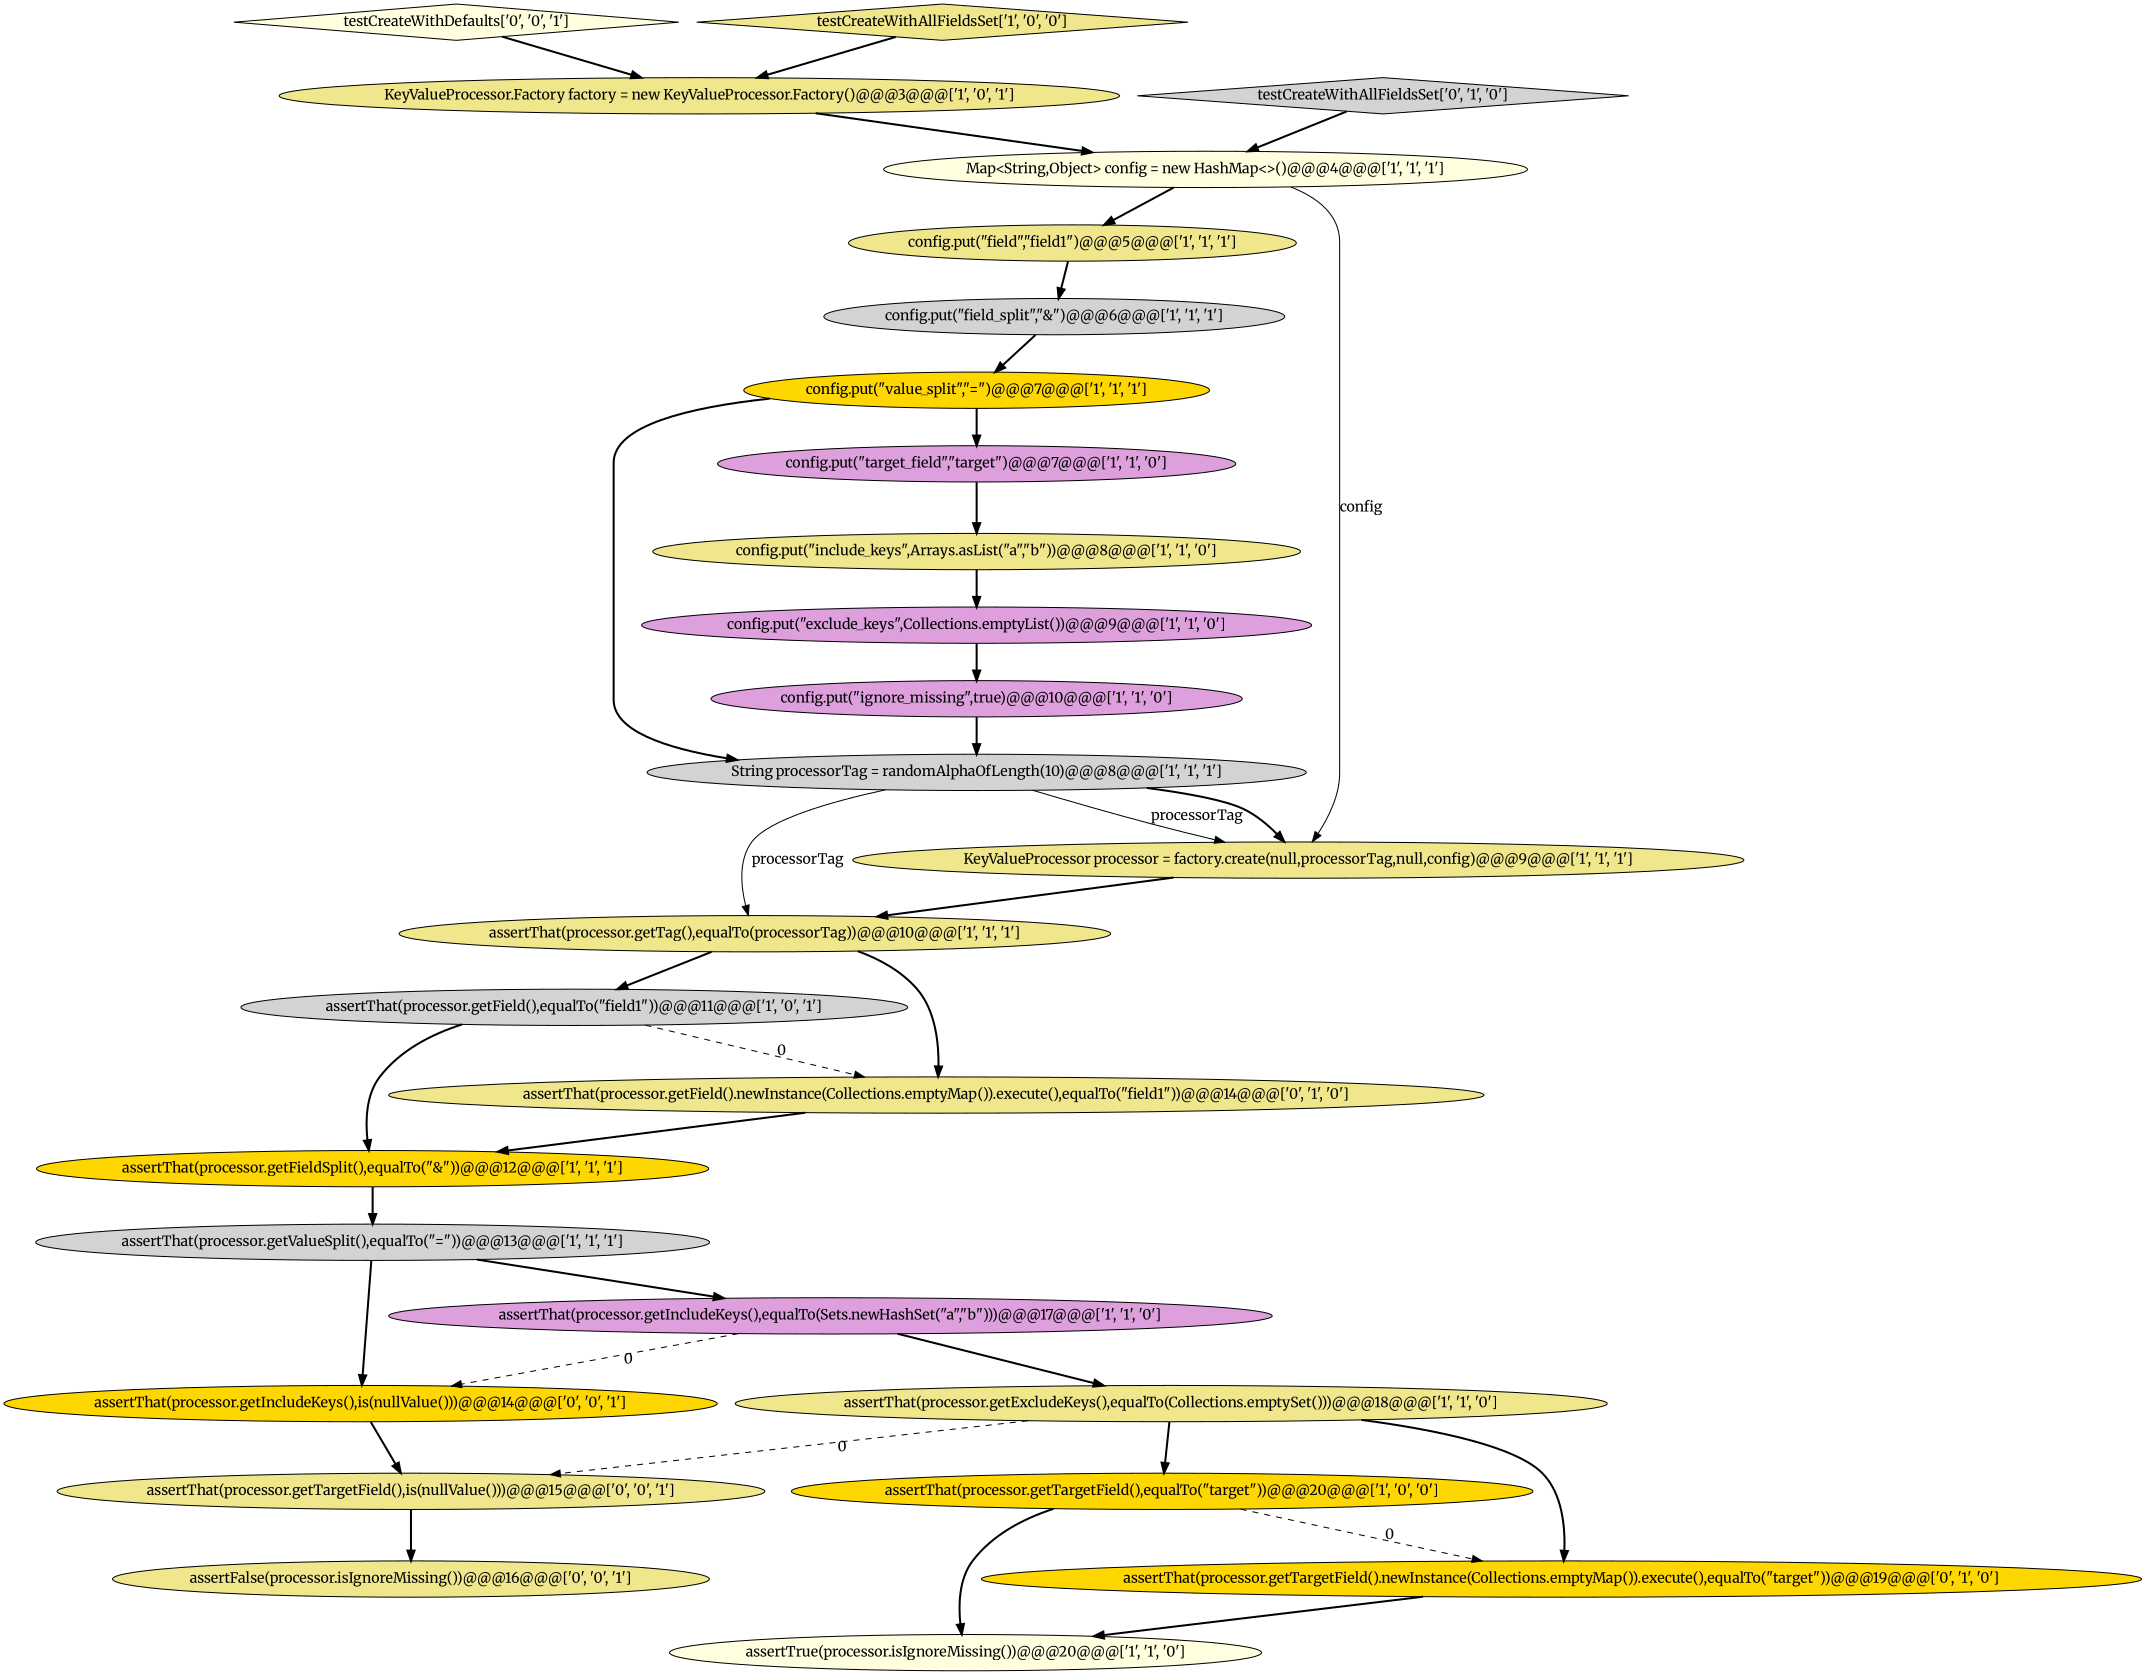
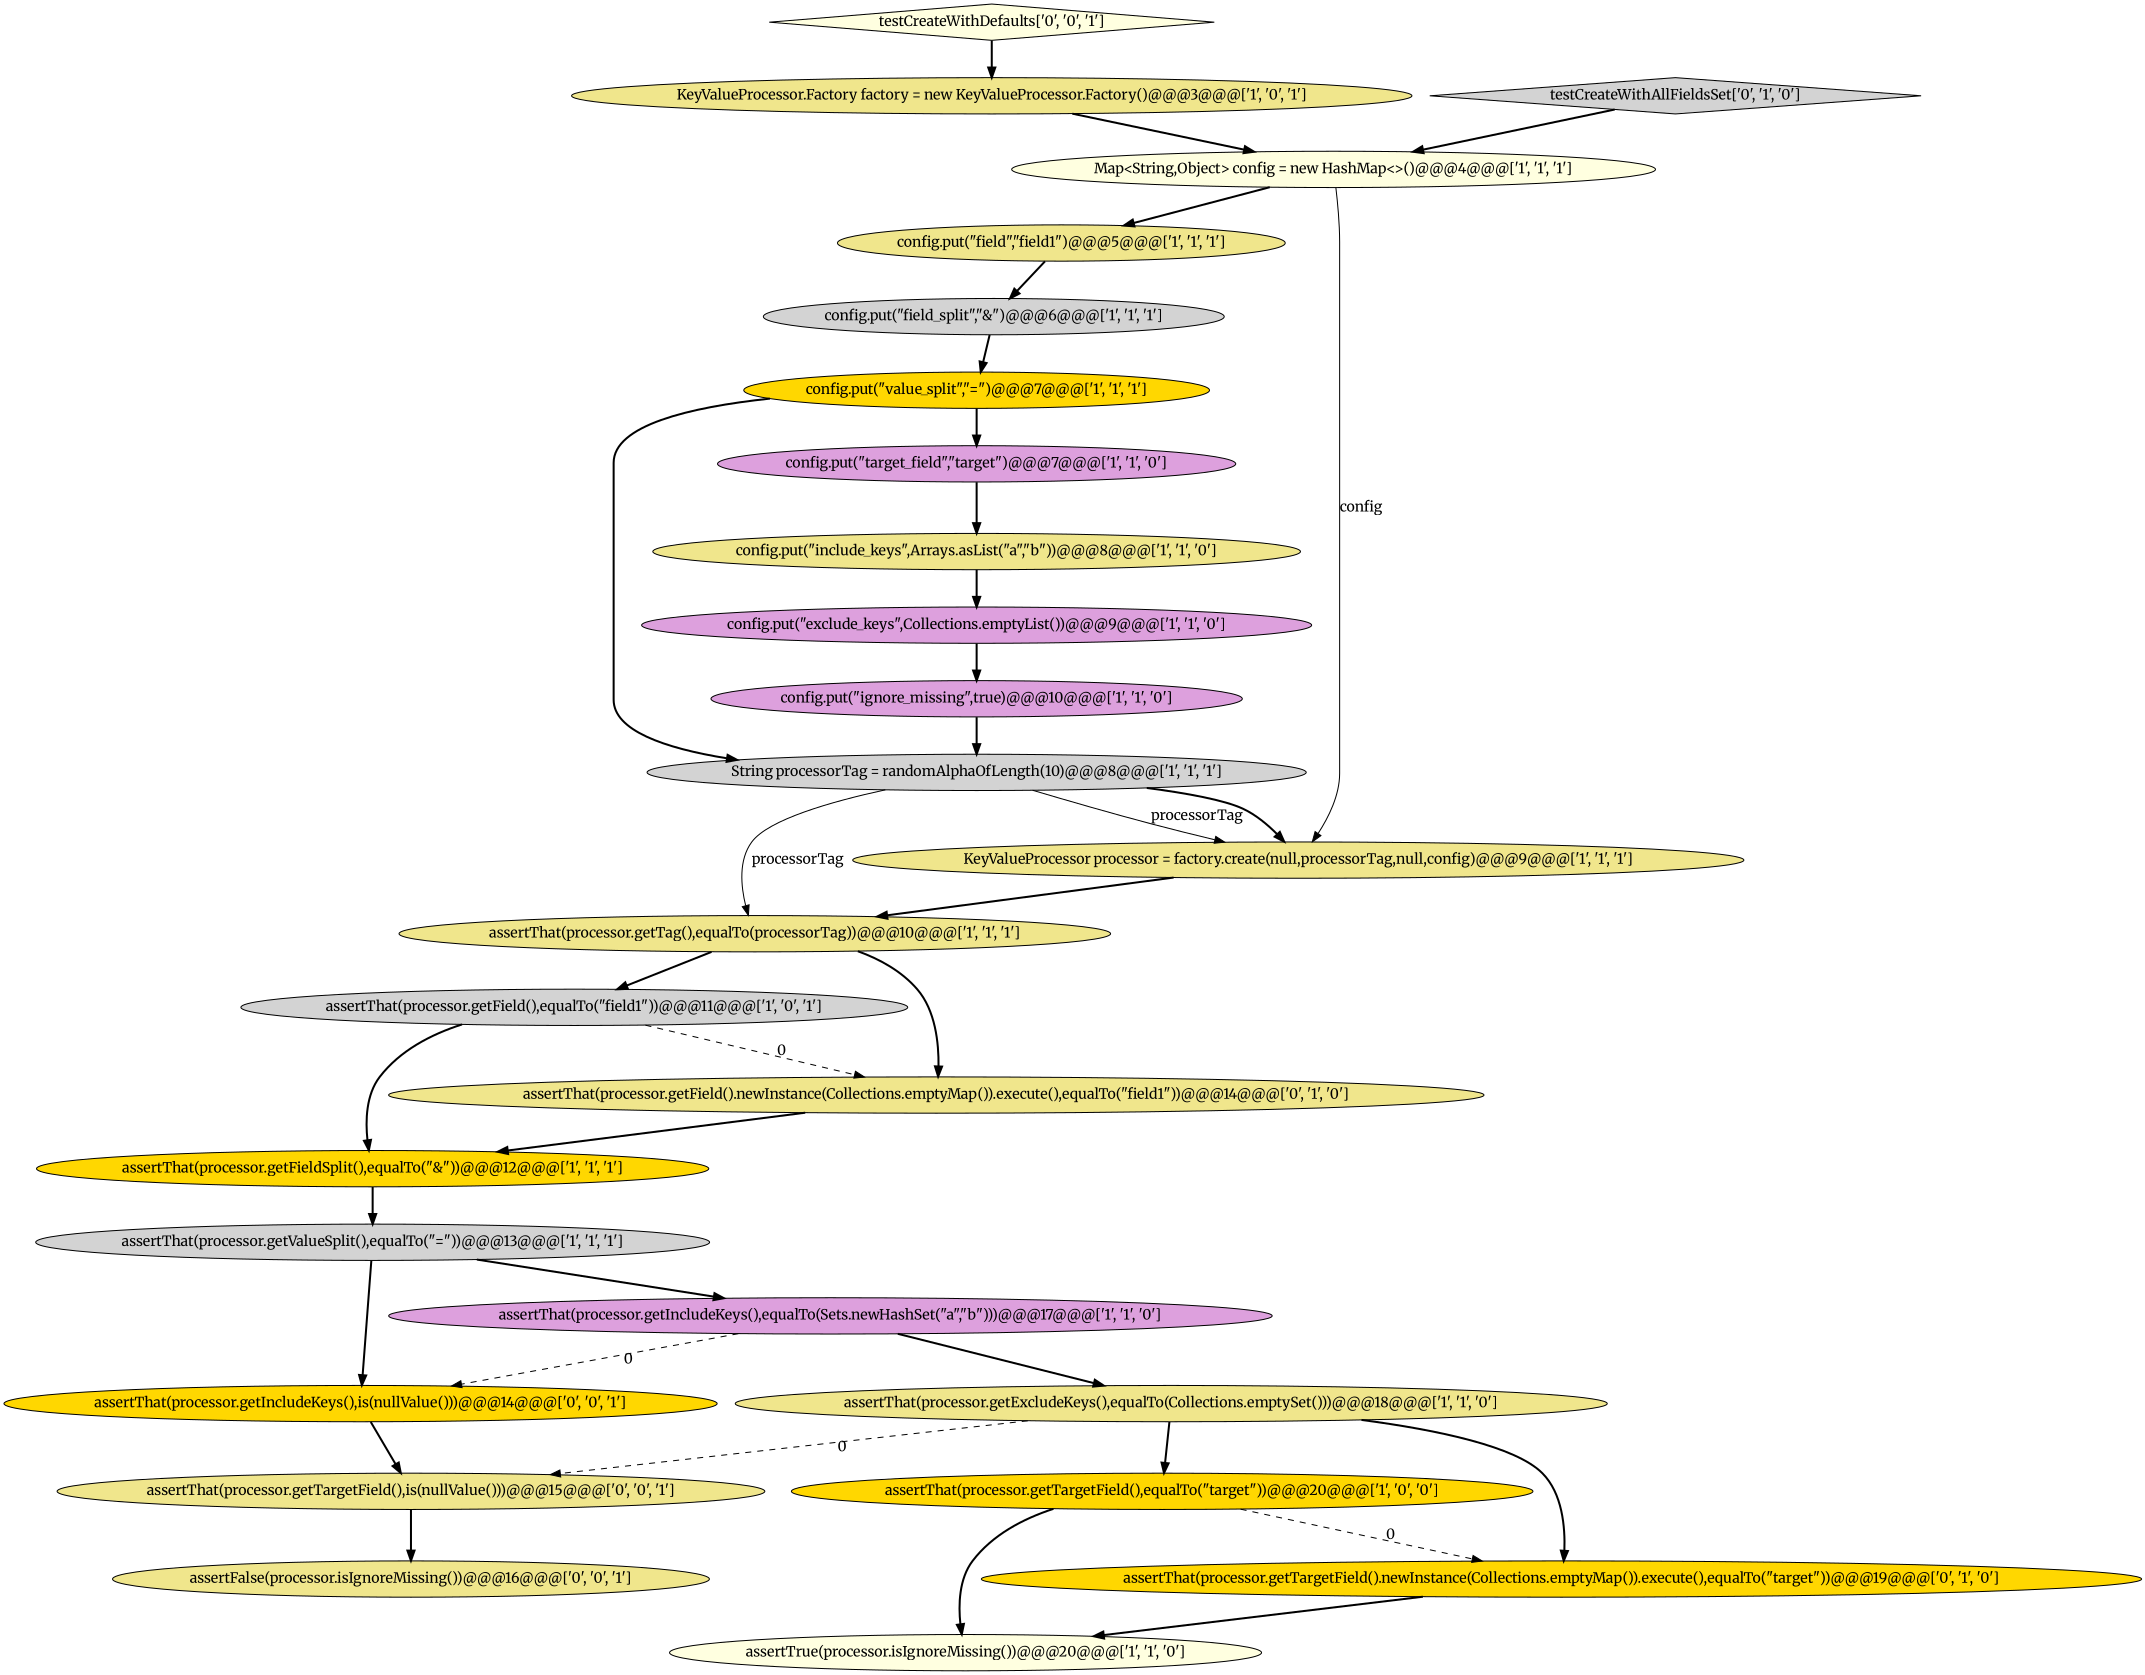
node "testCreateWithAllFieldsSet['1', '0', '0']": removed
